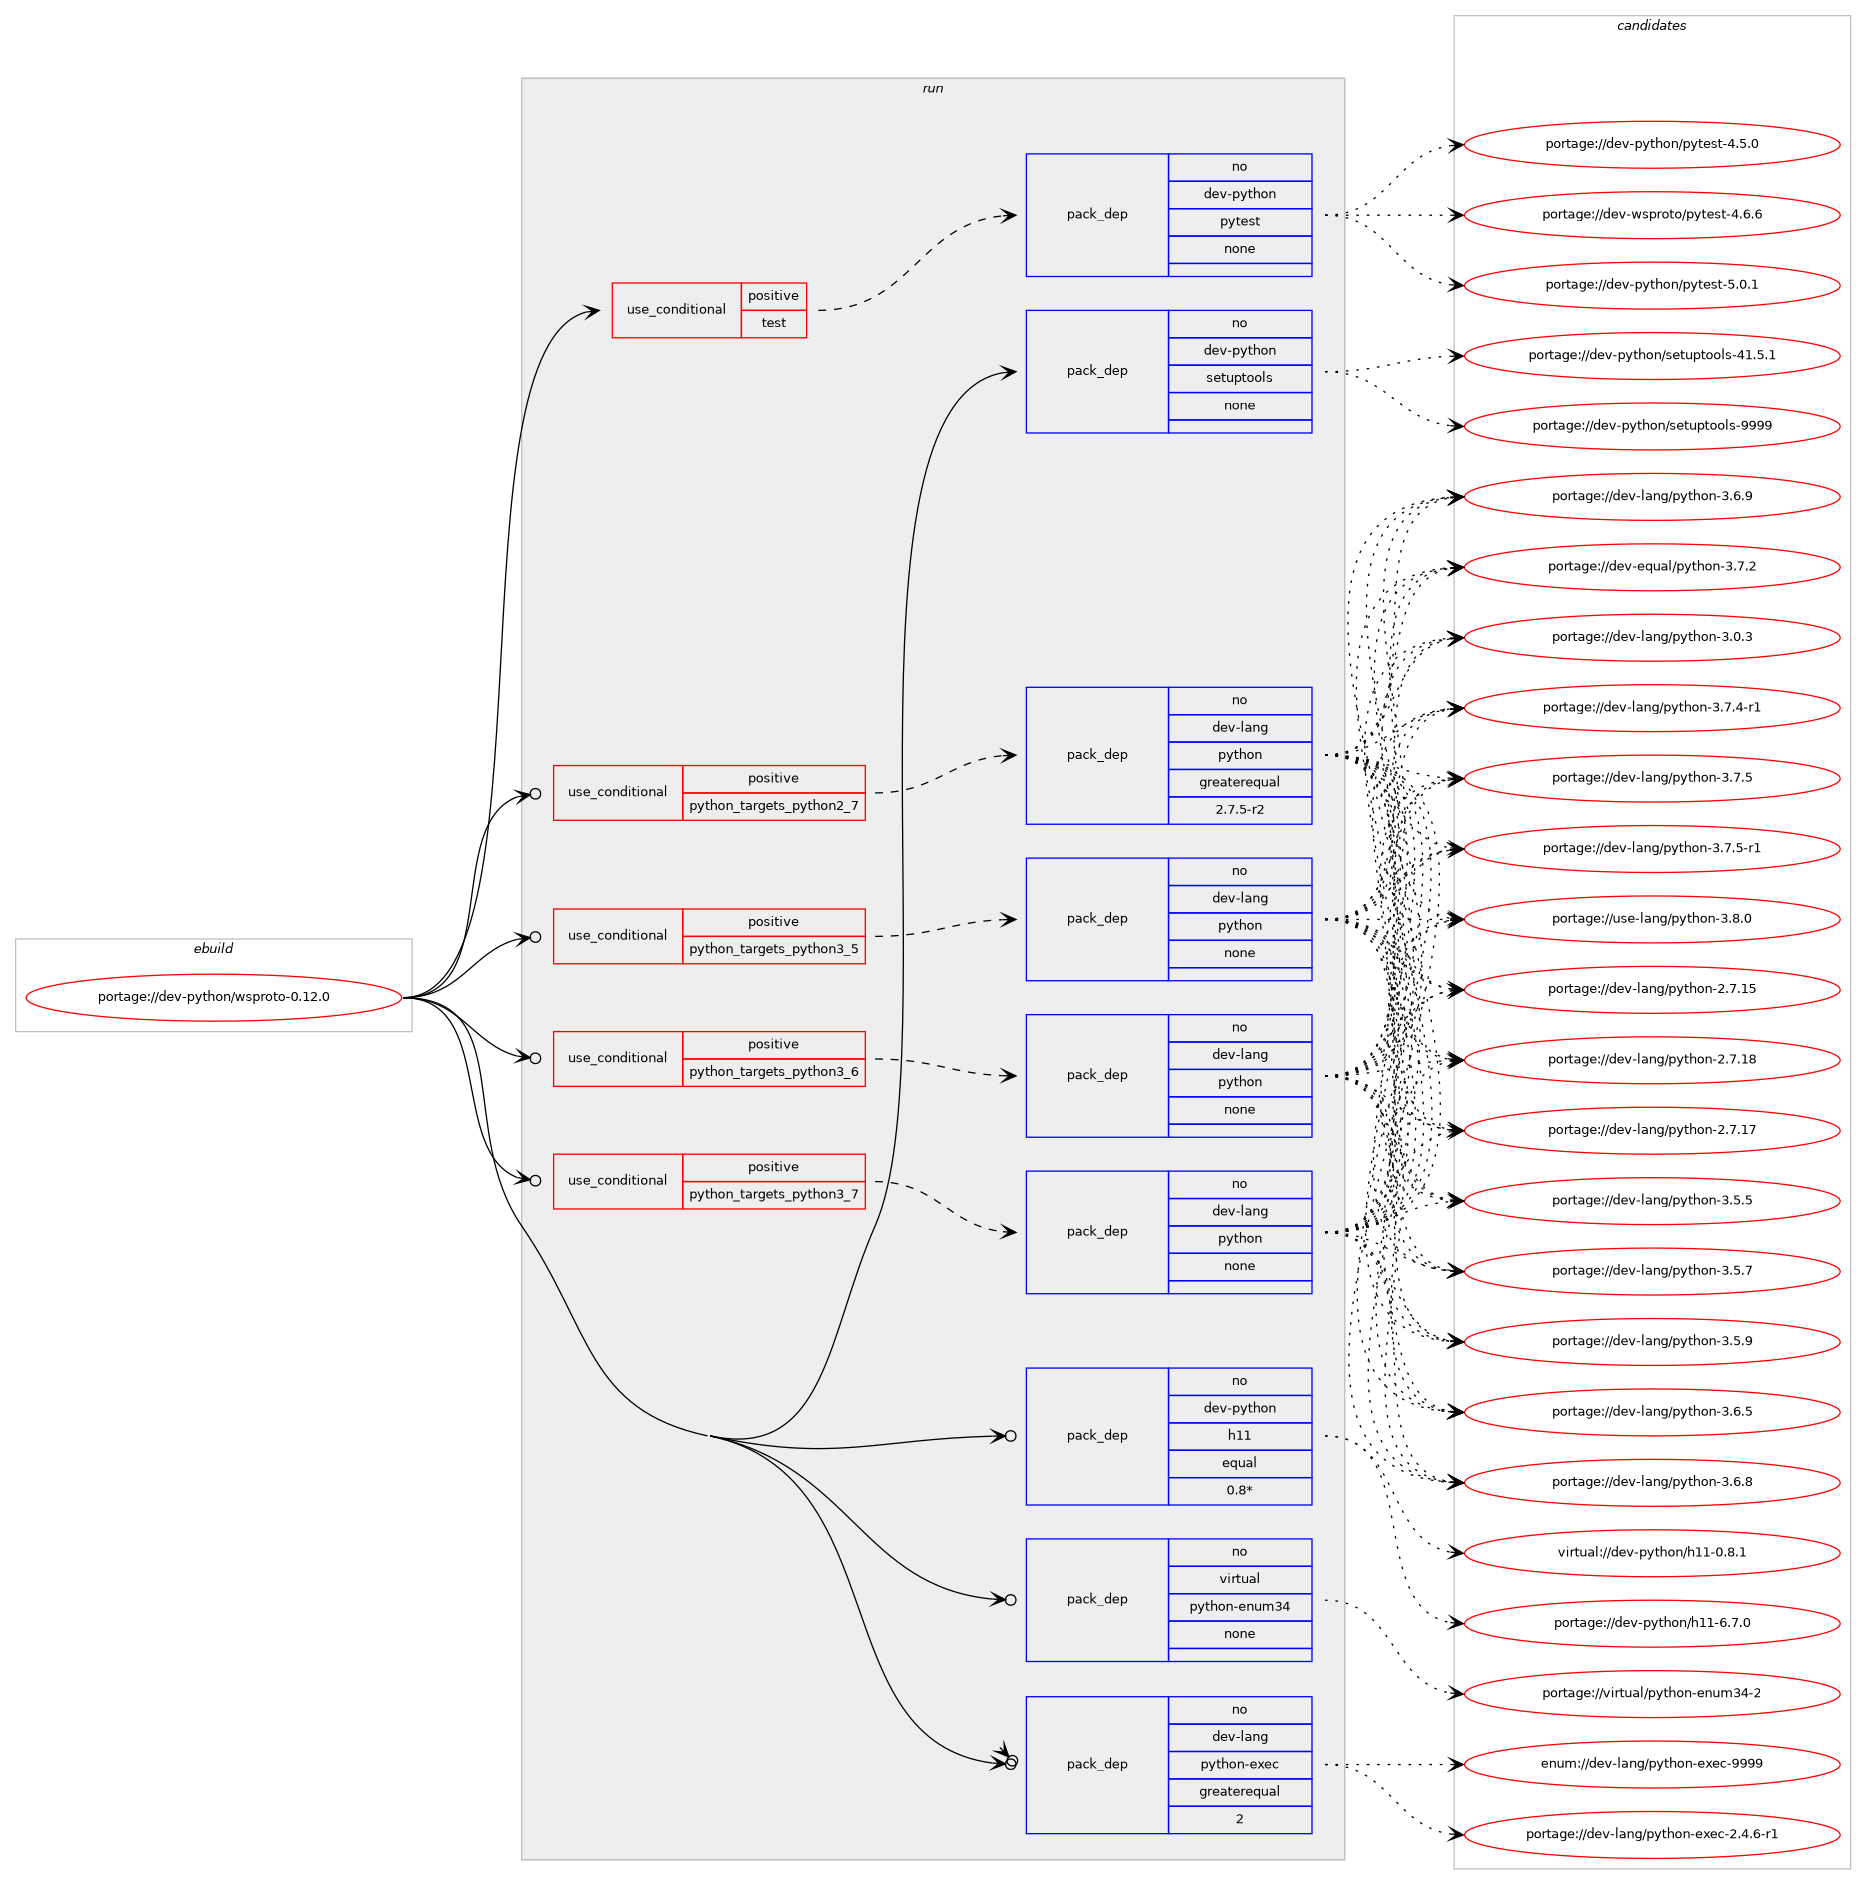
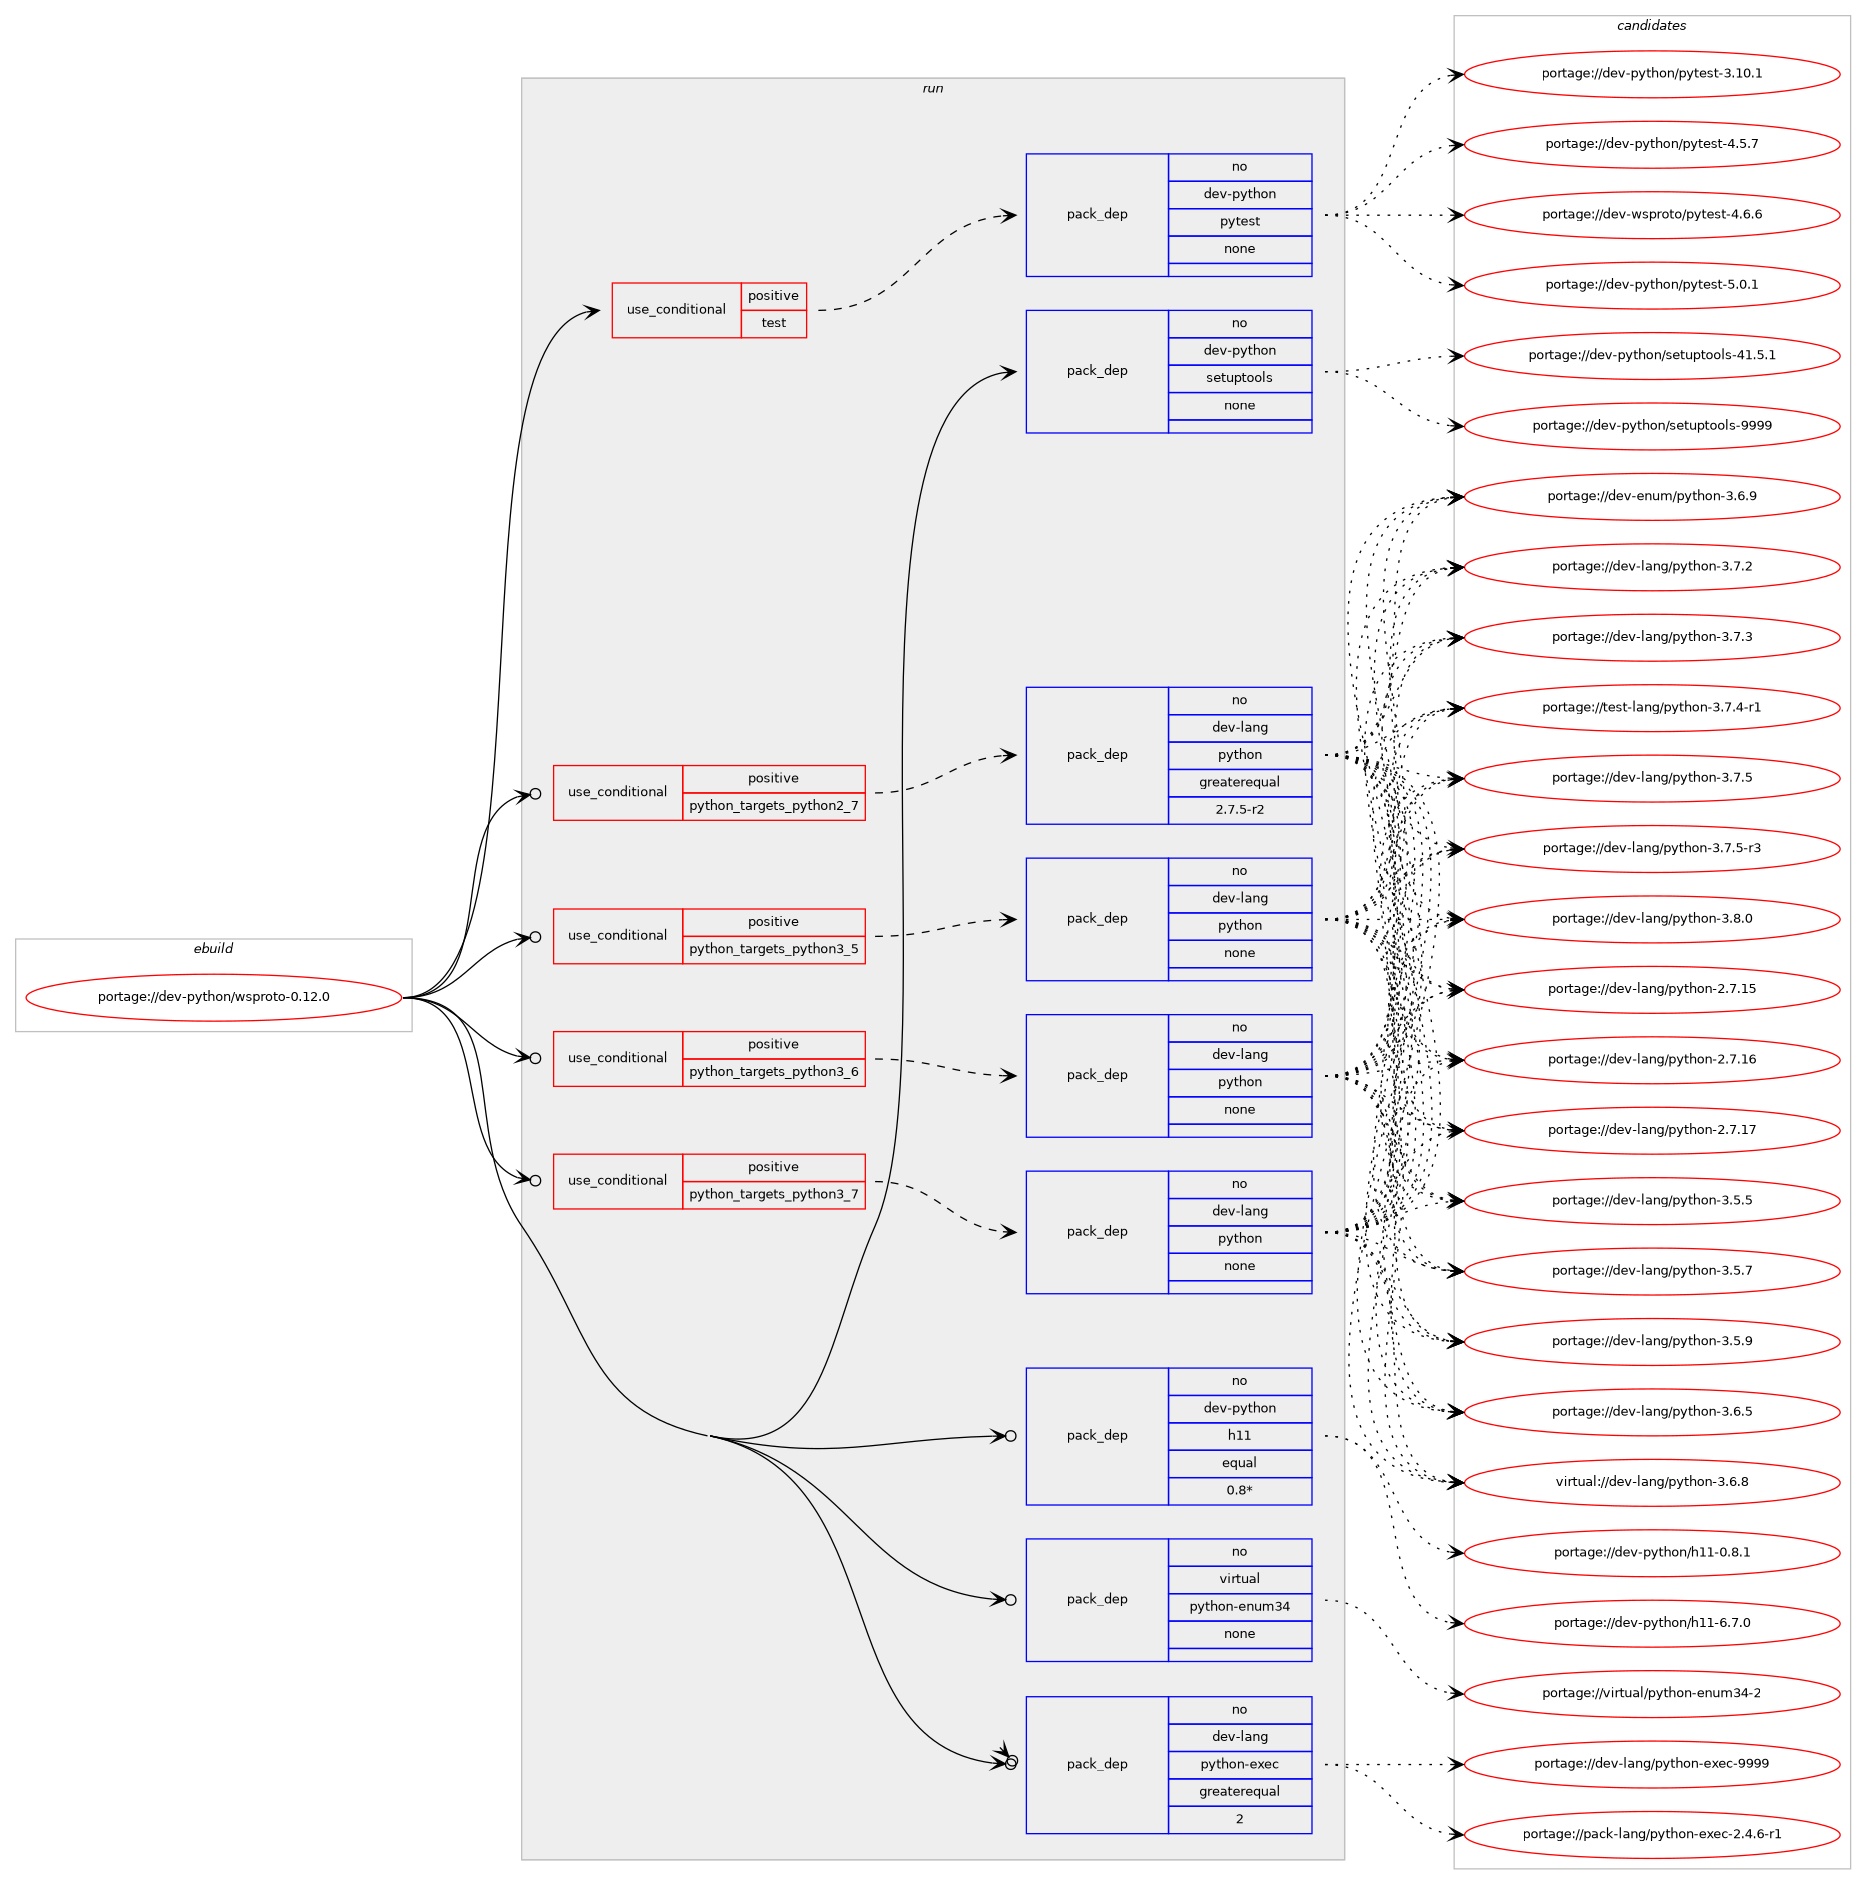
node "portage://dev-python/pytest-3.10.1": added
node "portage://dev-python/pytest-4.5.0": label "portage://dev-python/pytest-4.5.0" -> "portage://dev-python/pytest-4.5.7"
node "portage://dev-lang/python-3.6.9": label "portage://dev-lang/python-3.6.9" -> "portage://dev-enum/python-3.6.9"
node "portage://dev-equal/python-3.7.2": label "portage://dev-equal/python-3.7.2" -> "portage://dev-lang/python-3.7.2"
node "portage://dev-lang/python-3.0.3": label "portage://dev-lang/python-3.0.3" -> "portage://dev-lang/python-3.7.3"
node "portage://dev-lang/python-3.7.4-r1": label "portage://dev-lang/python-3.7.4-r1" -> "portage://test-lang/python-3.7.4-r1"
node "portage://dev-lang/python-3.7.5-r1": label "portage://dev-lang/python-3.7.5-r1" -> "portage://dev-lang/python-3.7.5-r3"
node "portage://use-lang/python-3.8.0": label "portage://use-lang/python-3.8.0" -> "portage://dev-lang/python-3.8.0"
node "portage://dev-lang/python-2.7.18": label "portage://dev-lang/python-2.7.18" -> "portage://dev-lang/python-2.7.16"
node "portage://dev-lang/python-3.6.8": label "portage://dev-lang/python-3.6.8" -> "virtual://dev-lang/python-3.6.8"
node "virtual://dev-python/h11-0.8.1": label "virtual://dev-python/h11-0.8.1" -> "portage://dev-python/h11-0.8.1"
node "enum://dev-lang/python-exec-9999": label "enum://dev-lang/python-exec-9999" -> "portage://dev-lang/python-exec-9999"
node "portage://dev-lang/python-exec-2.4.6-r1": label "portage://dev-lang/python-exec-2.4.6-r1" -> "portage://pack-lang/python-exec-2.4.6-r1"
